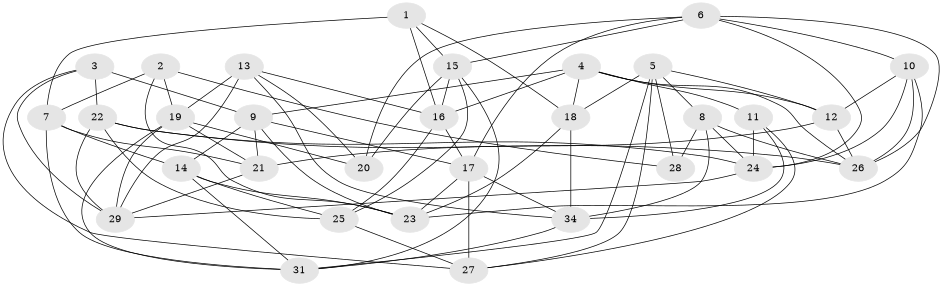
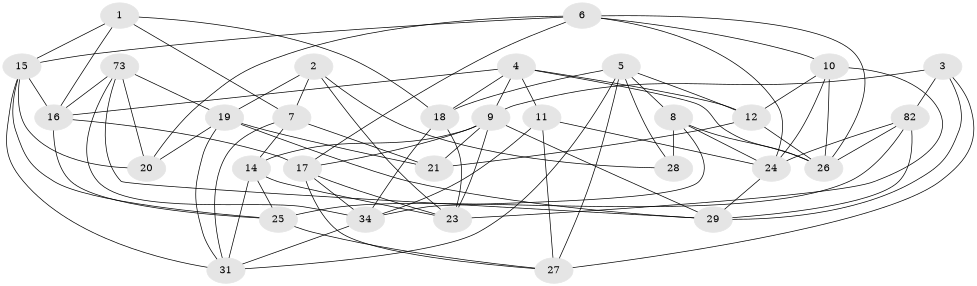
node "13": label "13" -> "73"
node "22": label "22" -> "82"
edge "21" -- "29": now "9" -- "29"
